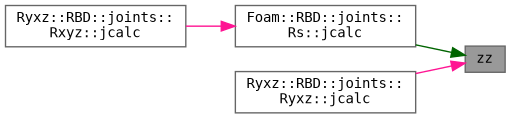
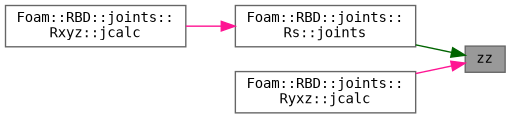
node "Ryxz::RBD::joints:: Rxyz::jcalc": label "Ryxz::RBD::joints:: Rxyz::jcalc" -> "Foam::RBD::joints:: Rxyz::jcalc"
node "Foam::RBD::joints:: Rs::jcalc": label "Foam::RBD::joints:: Rs::jcalc" -> "Foam::RBD::joints:: Rs::joints"
node "Ryxz::RBD::joints:: Ryxz::jcalc": label "Ryxz::RBD::joints:: Ryxz::jcalc" -> "Foam::RBD::joints:: Ryxz::jcalc"
